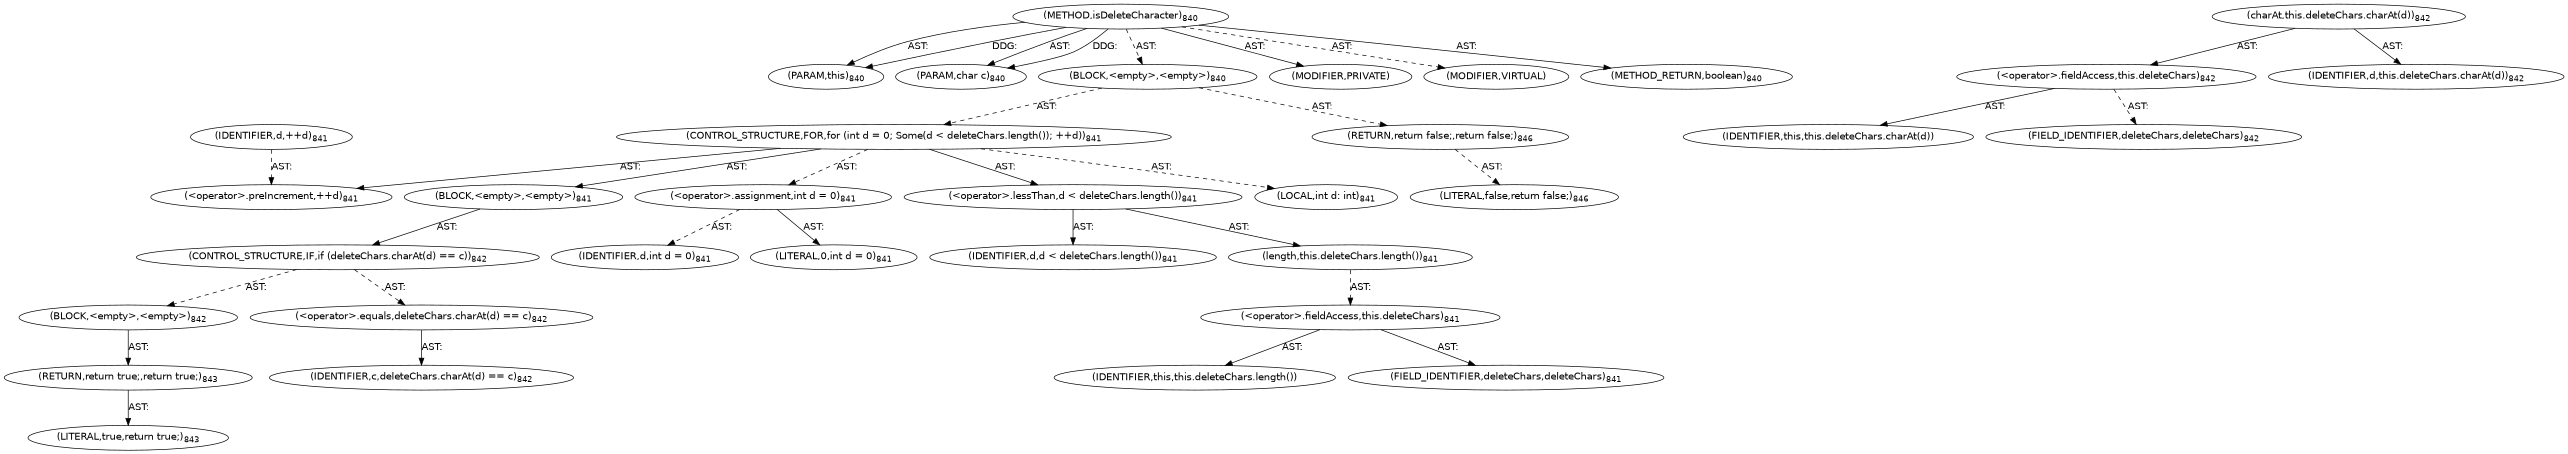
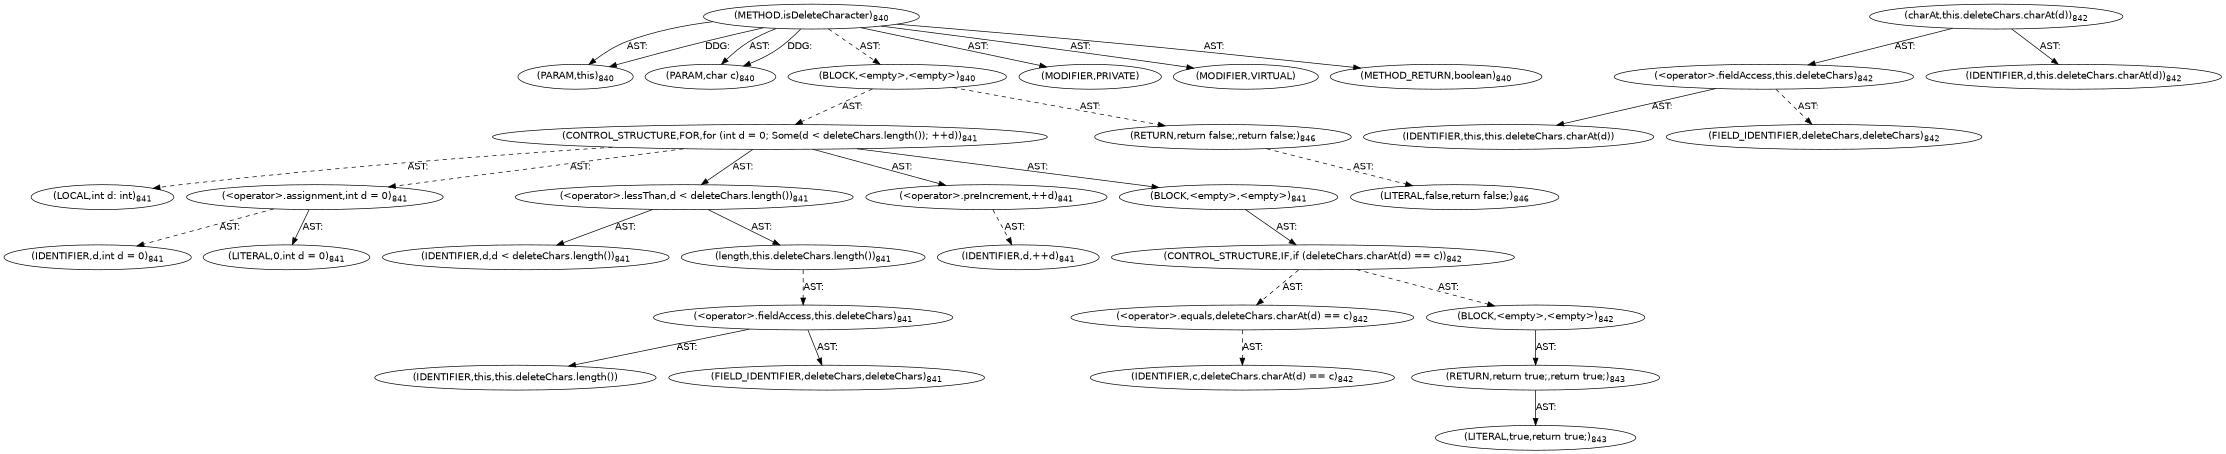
edge "(METHOD,isDeleteCharacter)" -> "(MODIFIER,VIRTUAL)": style dashed -> solid
edge "(IDENTIFIER,d,++d)" -> "(<operator>.preIncrement,++d)": reversed
edge "(<operator>.equals,deleteChars.charAt(d) == c)" -> "(IDENTIFIER,c,deleteChars.charAt(d) == c)": style solid -> dashed
